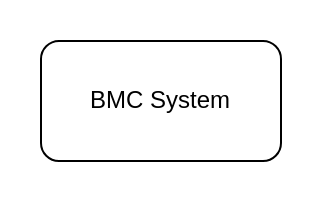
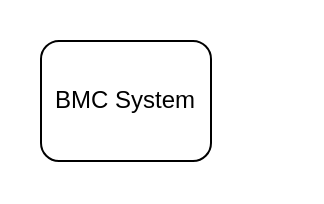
node "BMC System": size 240x120 -> 170x120
